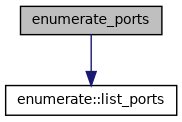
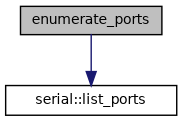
node "enumerate::list_ports": label "enumerate::list_ports" -> "serial::list_ports"
